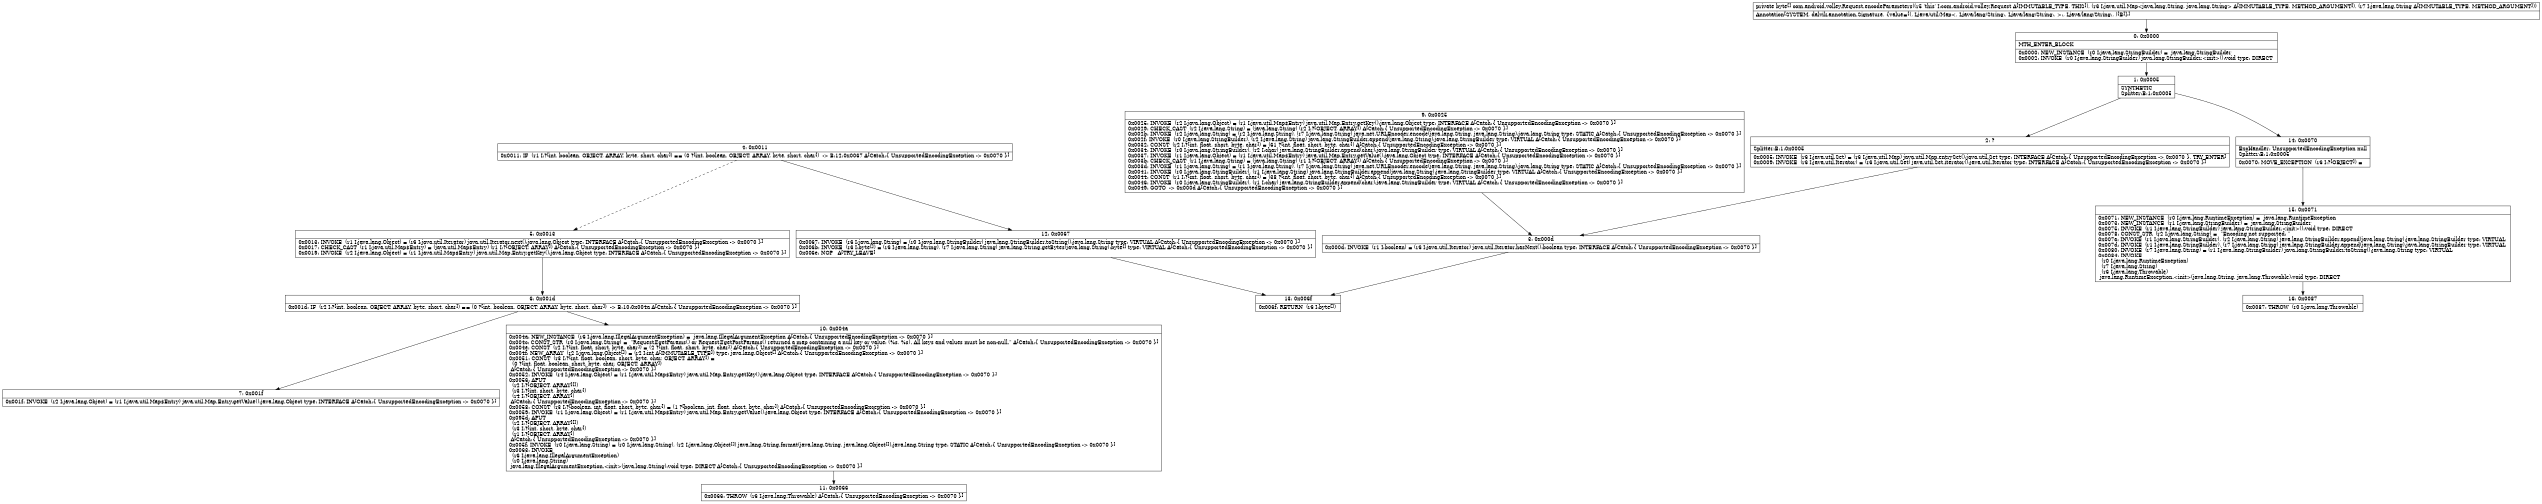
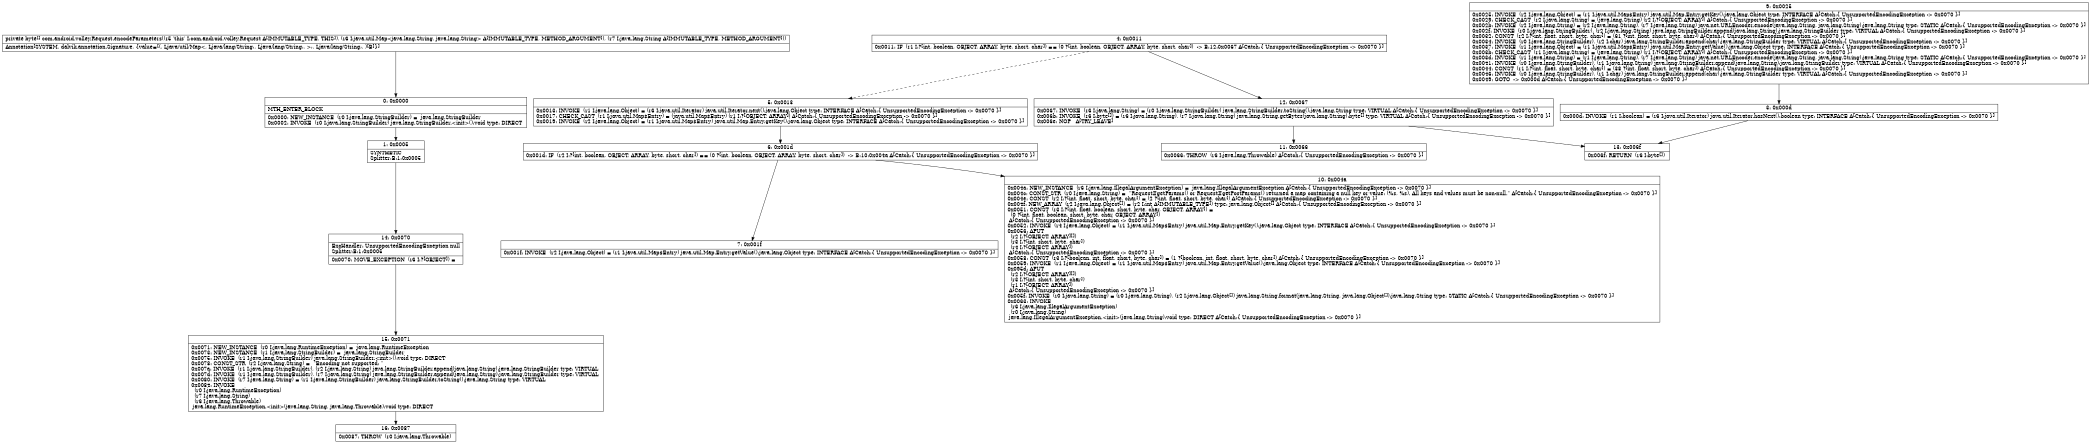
node "2: ?": removed
edge "10: 0x004a" -> "11: 0x0066": now "12: 0x0067" -> "11: 0x0066"
